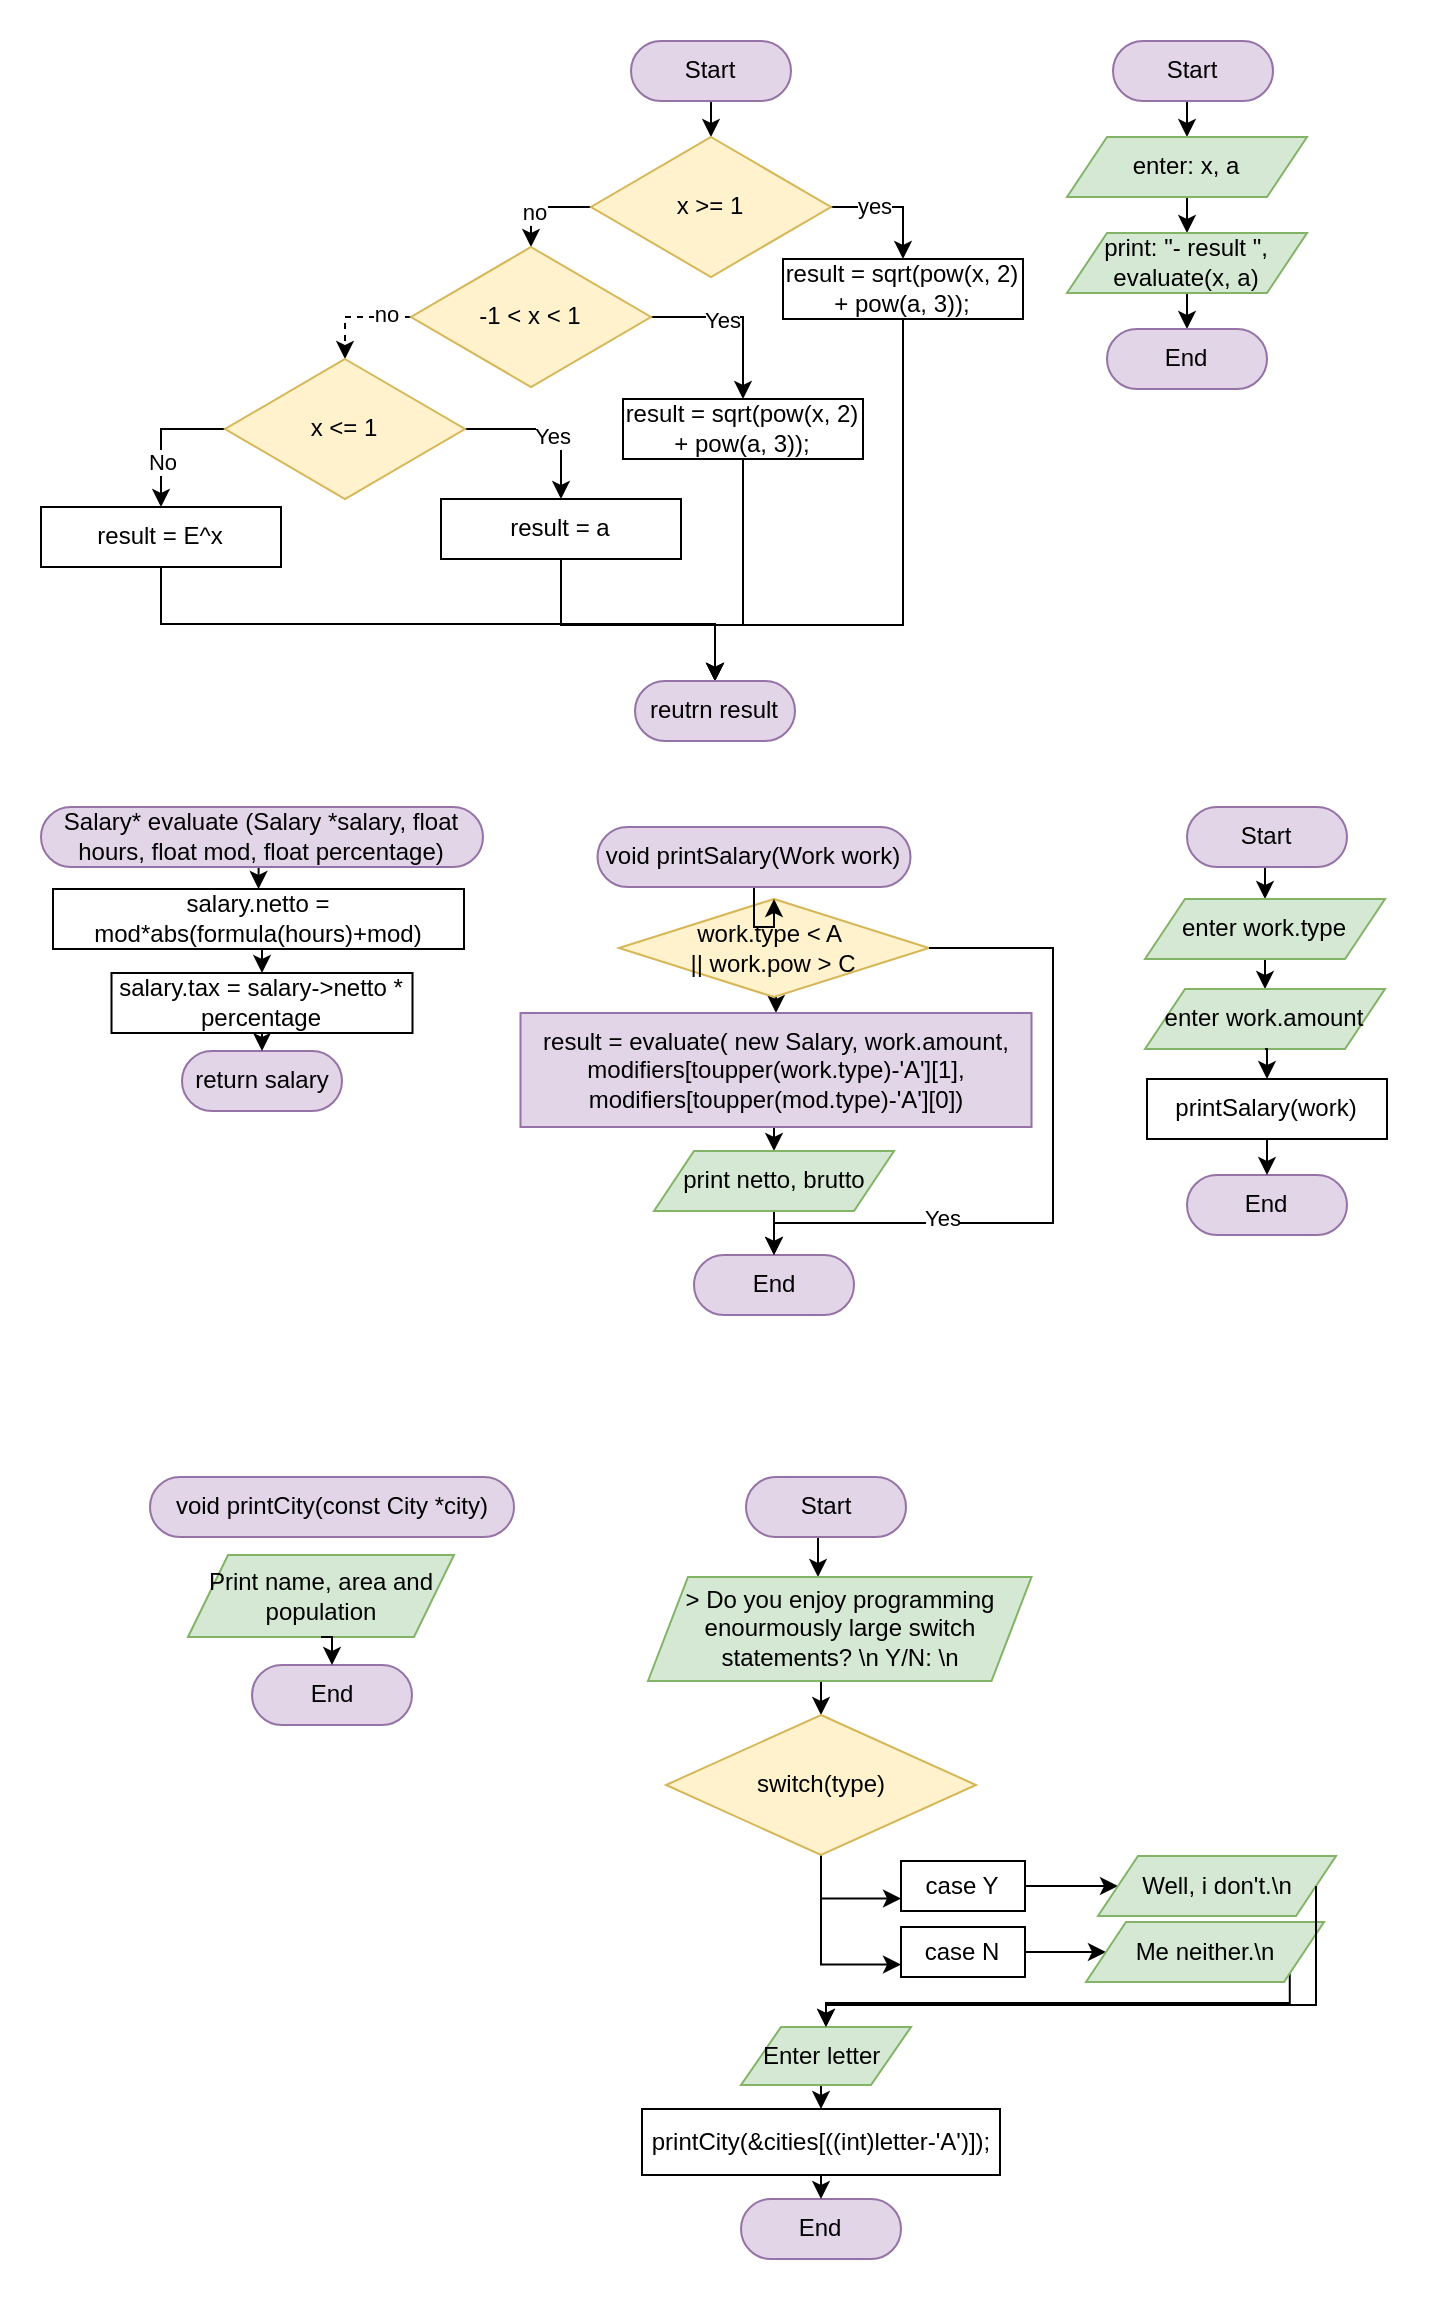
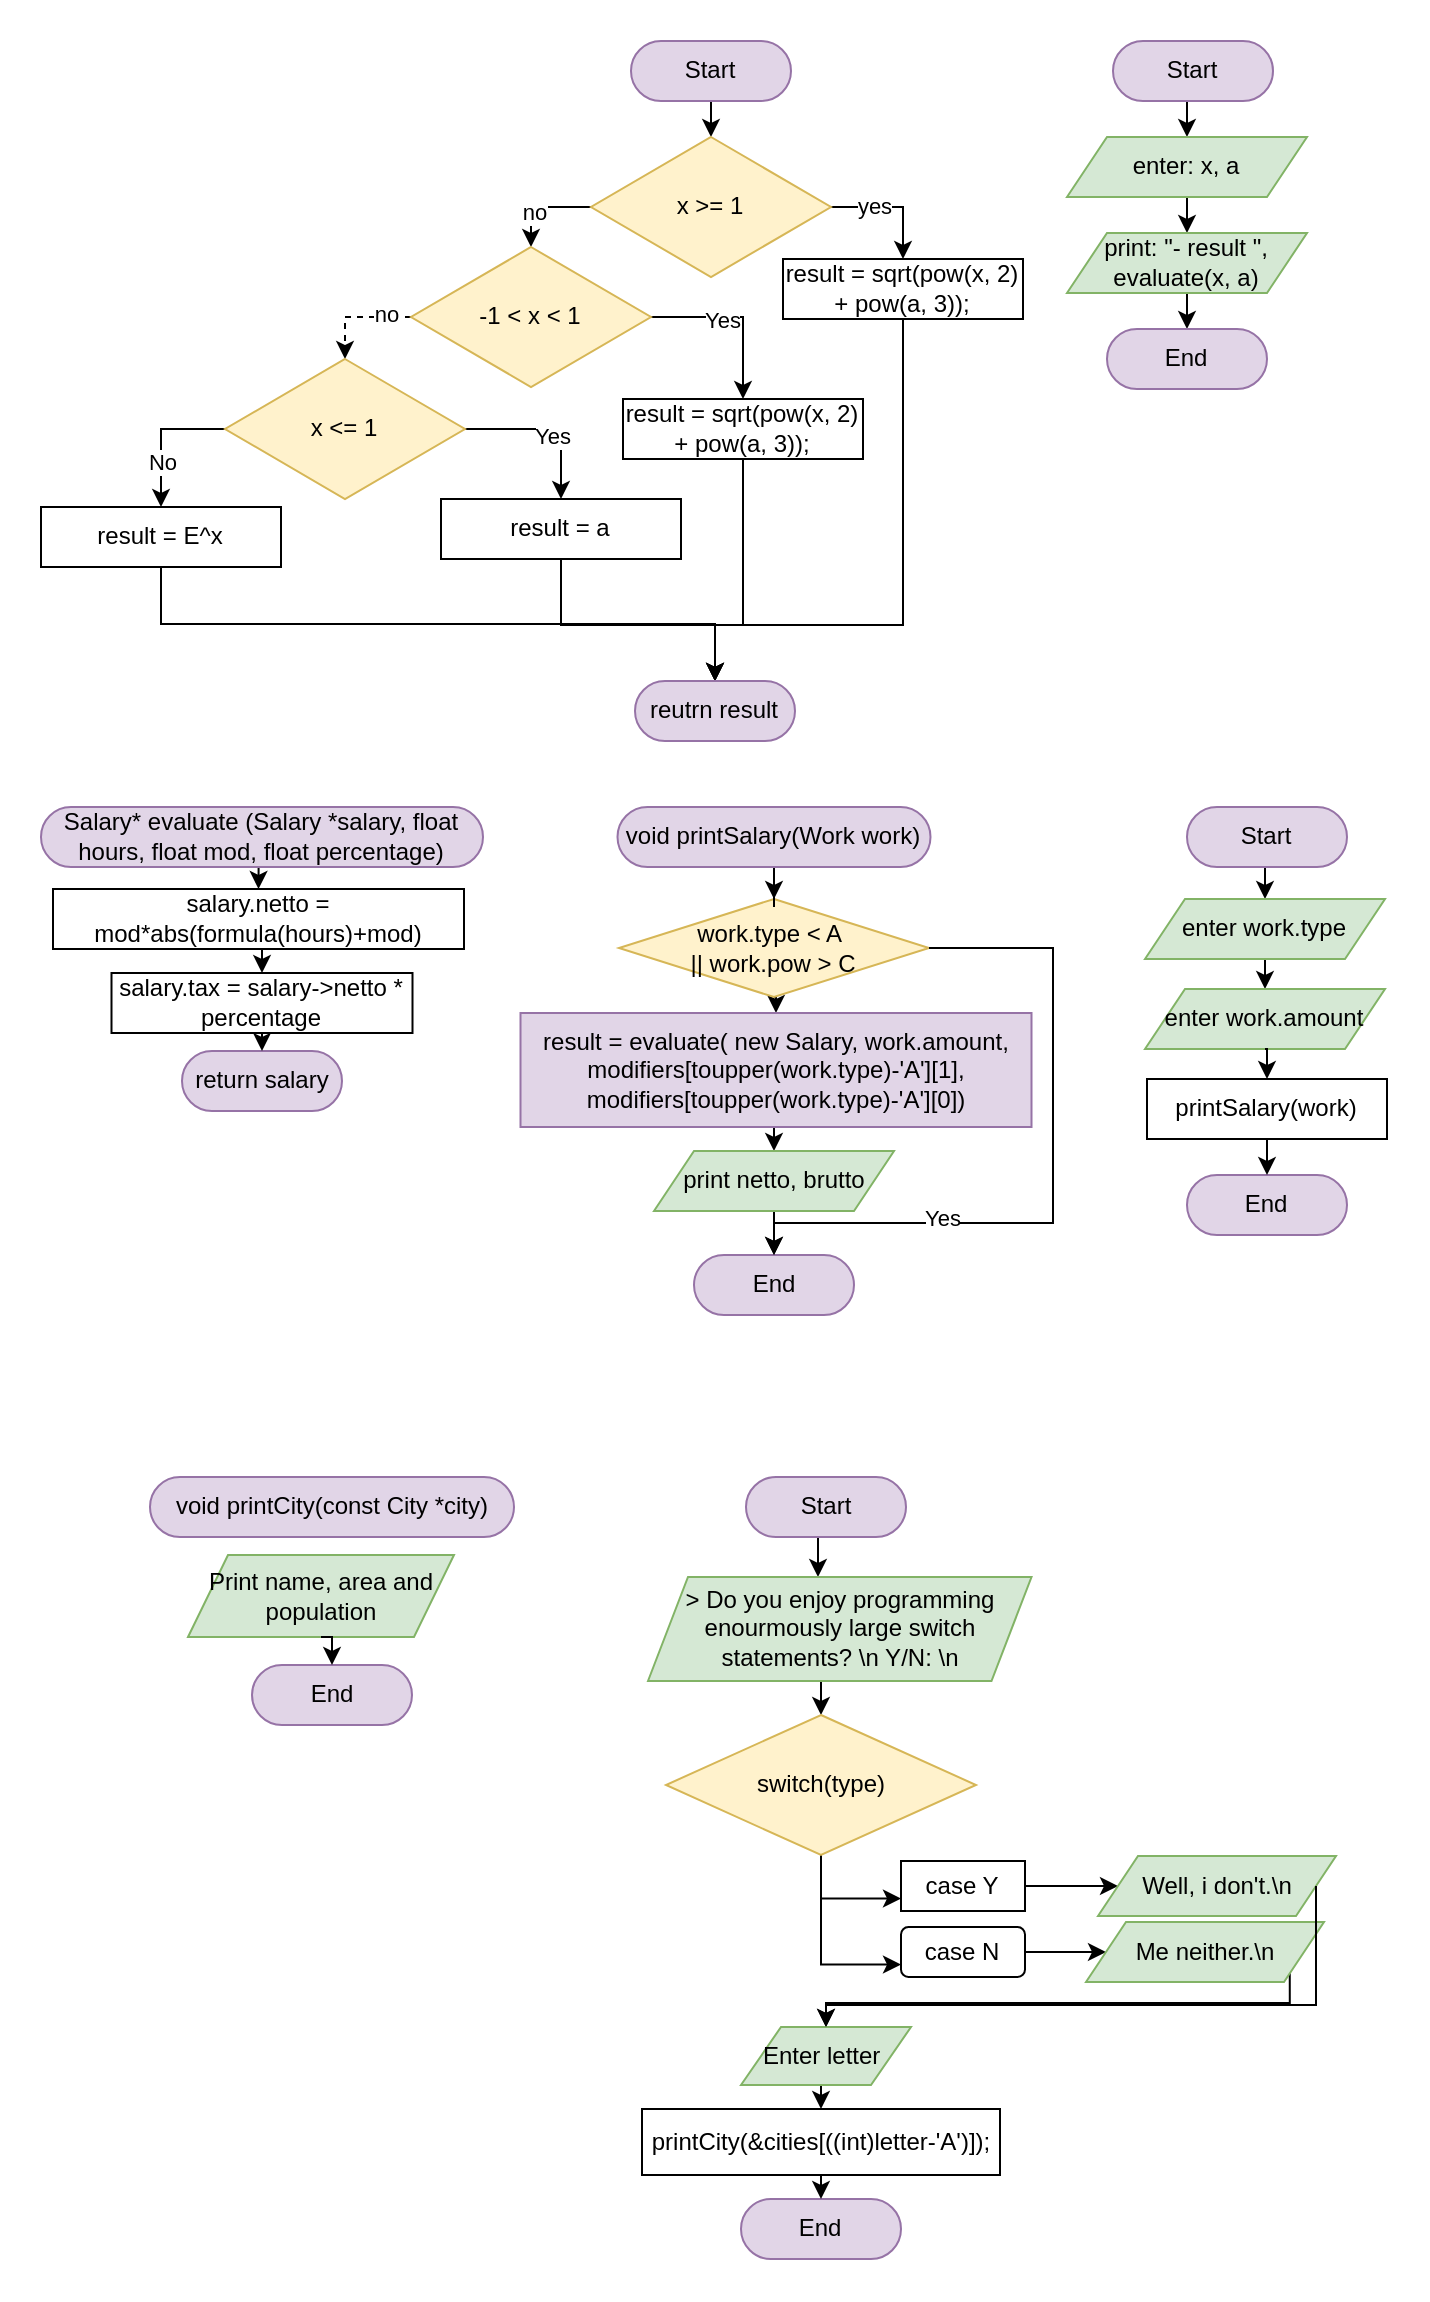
node "void printSalary(Work work)": moved (754, 857) -> (774, 837)
node "result = evaluate( new Salary, work.amount, modifiers[toupper(work.type)-'A'][1], modifiers[toupper(mod.type)-'A'][0])": label "result = evaluate( new Salary, work.amount, modifiers[toupper(work.type)-'A'][1], modifiers[toupper(mod.type)-'A'][0])" -> "result = evaluate( new Salary, work.amount, modifiers[toupper(work.type)-'A'][1], modifiers[toupper(work.type)-'A'][0])"
node "case N": shape rectangle -> rounded rectangle
